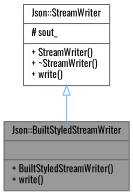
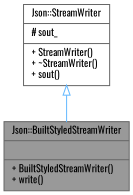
node "Json::StreamWriter": text "+ write()" -> "+ sout()"
